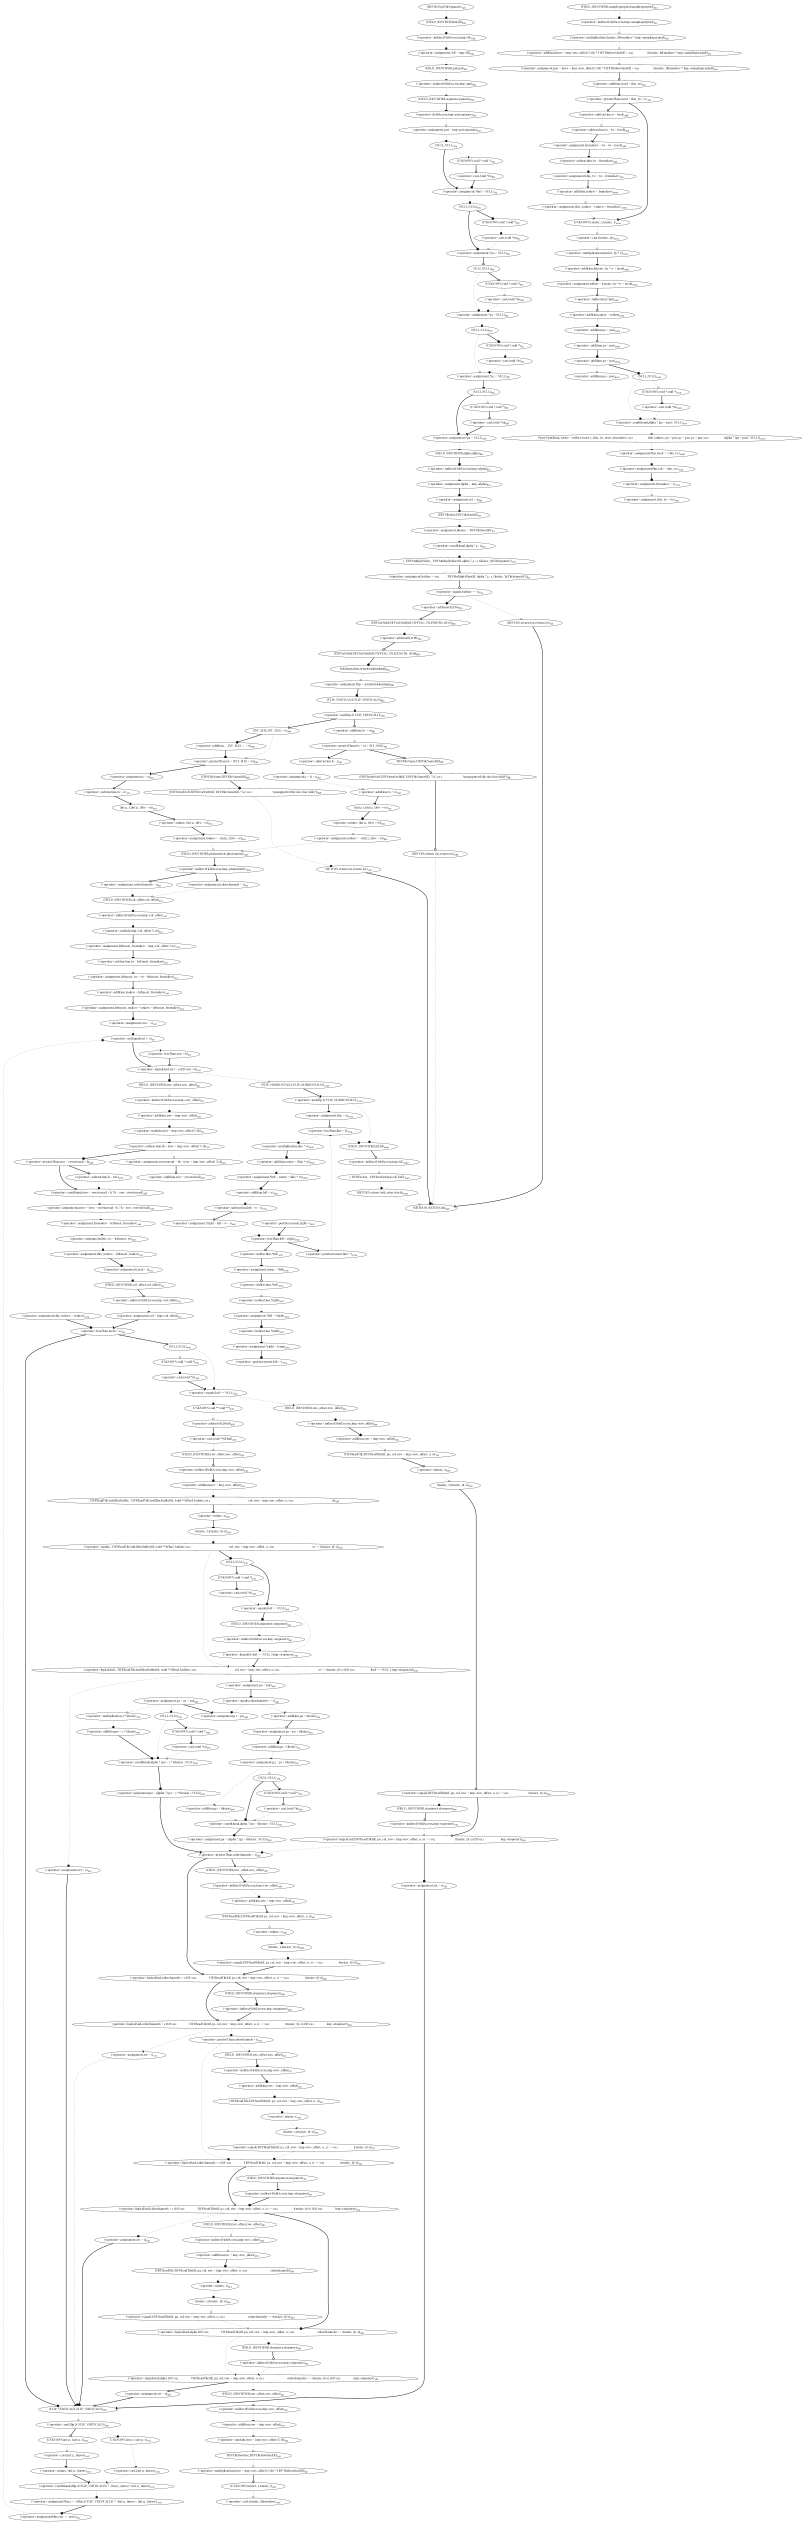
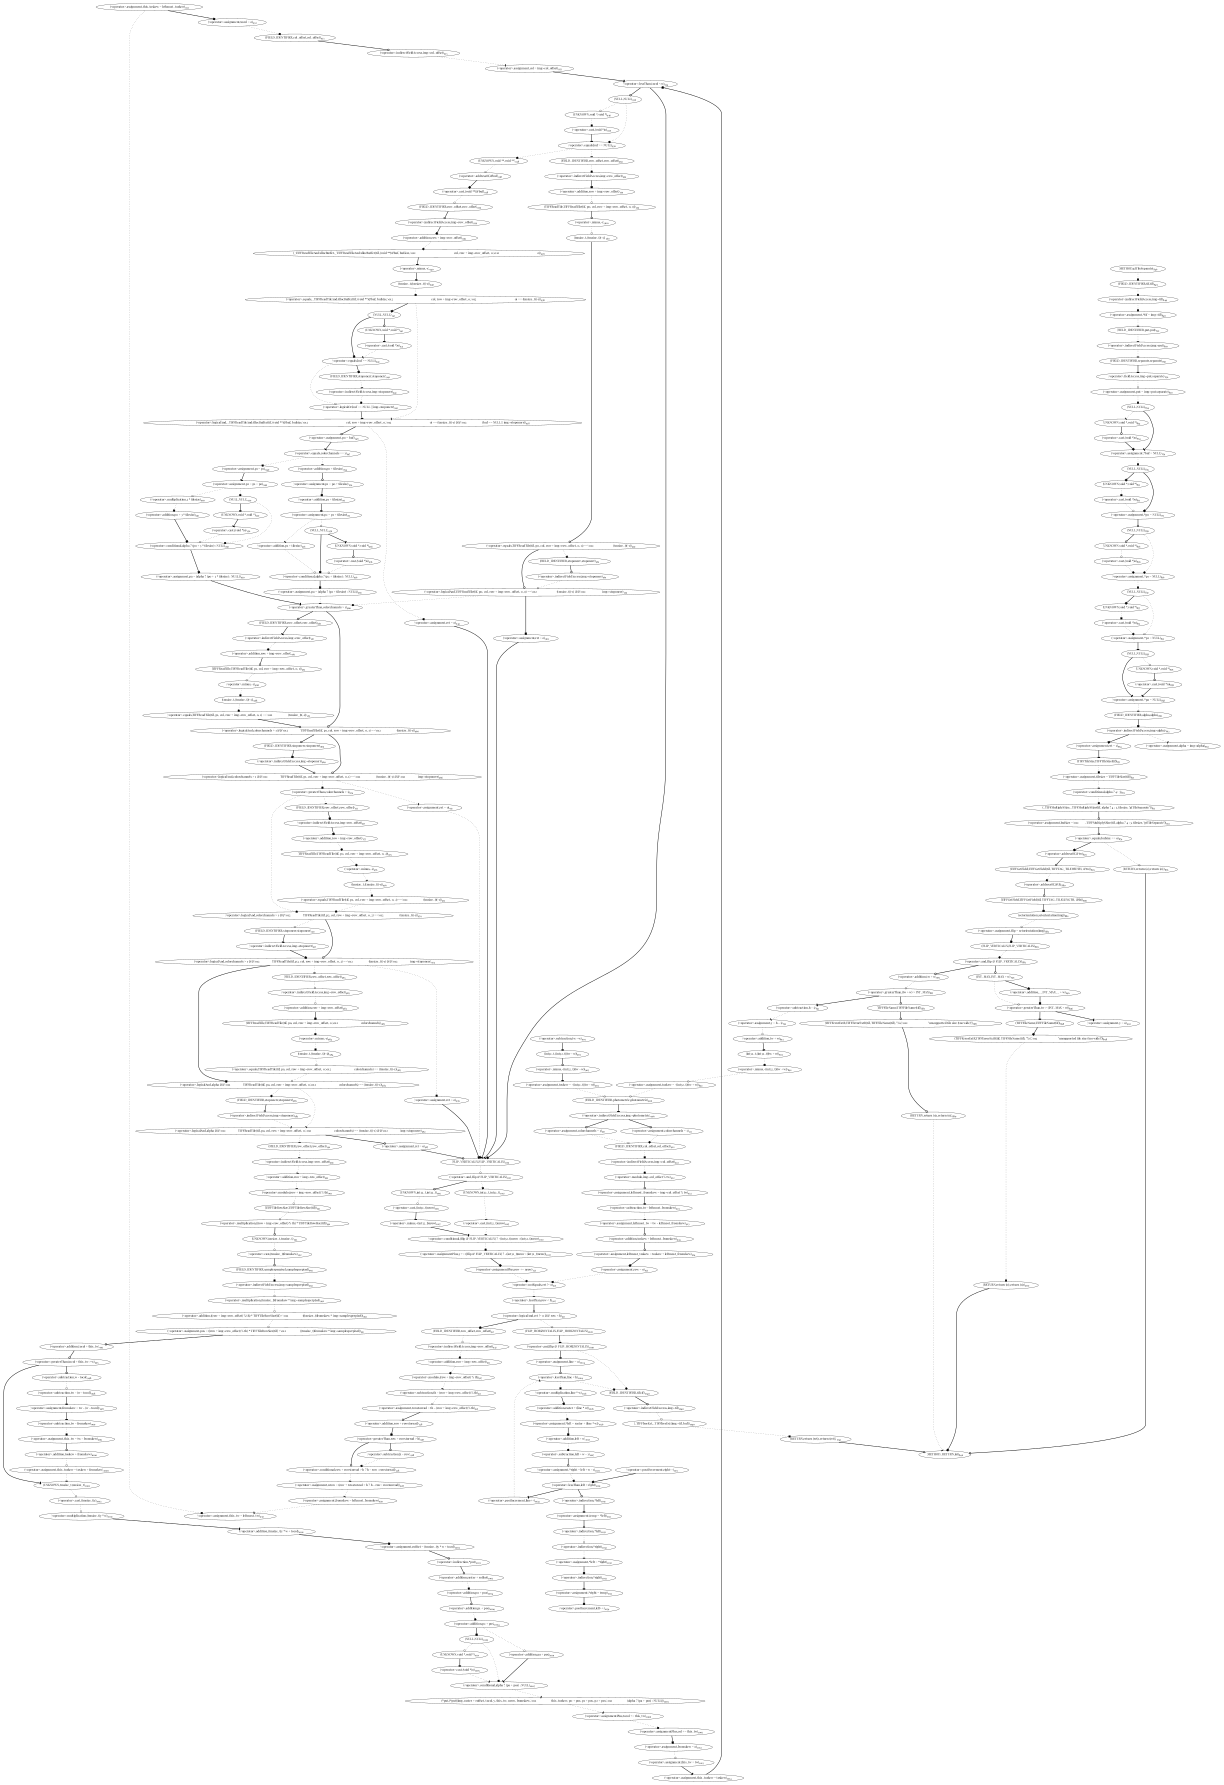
edge "(<operator>.addition,p1 + pos)" -> "(<operator>.addition,p2 + pos)": style bold -> dotted
edge "(<operator>.assignment,alpha = img->alpha)" -> "(<operator>.assignment,ret = 1)": now "(<operator>.indirectFieldAccess,img->alpha)" -> "(<operator>.assignment,ret = 1)"
edge "(<operator>.assignment,y = 0)" -> "(<operator>.subtraction,tw - w)": removed
edge "(int32_t,(int32_t)(tw + w))" -> "(<operator>.minus,-(int32_t)(tw + w))": style bold -> dotted
edge "(<operator>.notEquals,ret != 0)" -> "(<operator>.logicalAnd,ret != 0 && row < h)": removed
edge "(<operator>.subtraction,th - (row + img->row_offset) % th)" -> "(<operator>.greaterThan,row + rowstoread > h)": now "(<operator>.addition,row + rowstoread)" -> "(<operator>.greaterThan,row + rowstoread > h)"
edge "(RETURN,return (ret);,return (ret);)" -> "(METHOD_RETURN,int)": style dotted -> bold
edge "(<operator>.assignment,this_tw = leftmost_tw)" -> "(<operator>.assignment,this_toskew = leftmost_toskew)": reversed
edge "(<operator>.cast,(tmsize_t)fromskew)" -> "(FIELD_IDENTIFIER,samplesperpixel,samplesperpixel)": added
edge "(<operator>.addition,pa + pos)" -> "(<operator>.conditional,alpha ? (pa + pos) : NULL)": added
edge "(<operator>.assignment,p2 = p1 = p0)" -> "(<operator>.assignment,p1 = p0)": reversed
edge "(<operator>.addition,p1 + tilesize)" -> "(<operator>.assignment,p2 = p1 + tilesize)": style dotted -> bold
edge "(<operator>.assignment,this_tw = tw)" -> "(<operator>.assignment,this_toskew = toskew)": added
